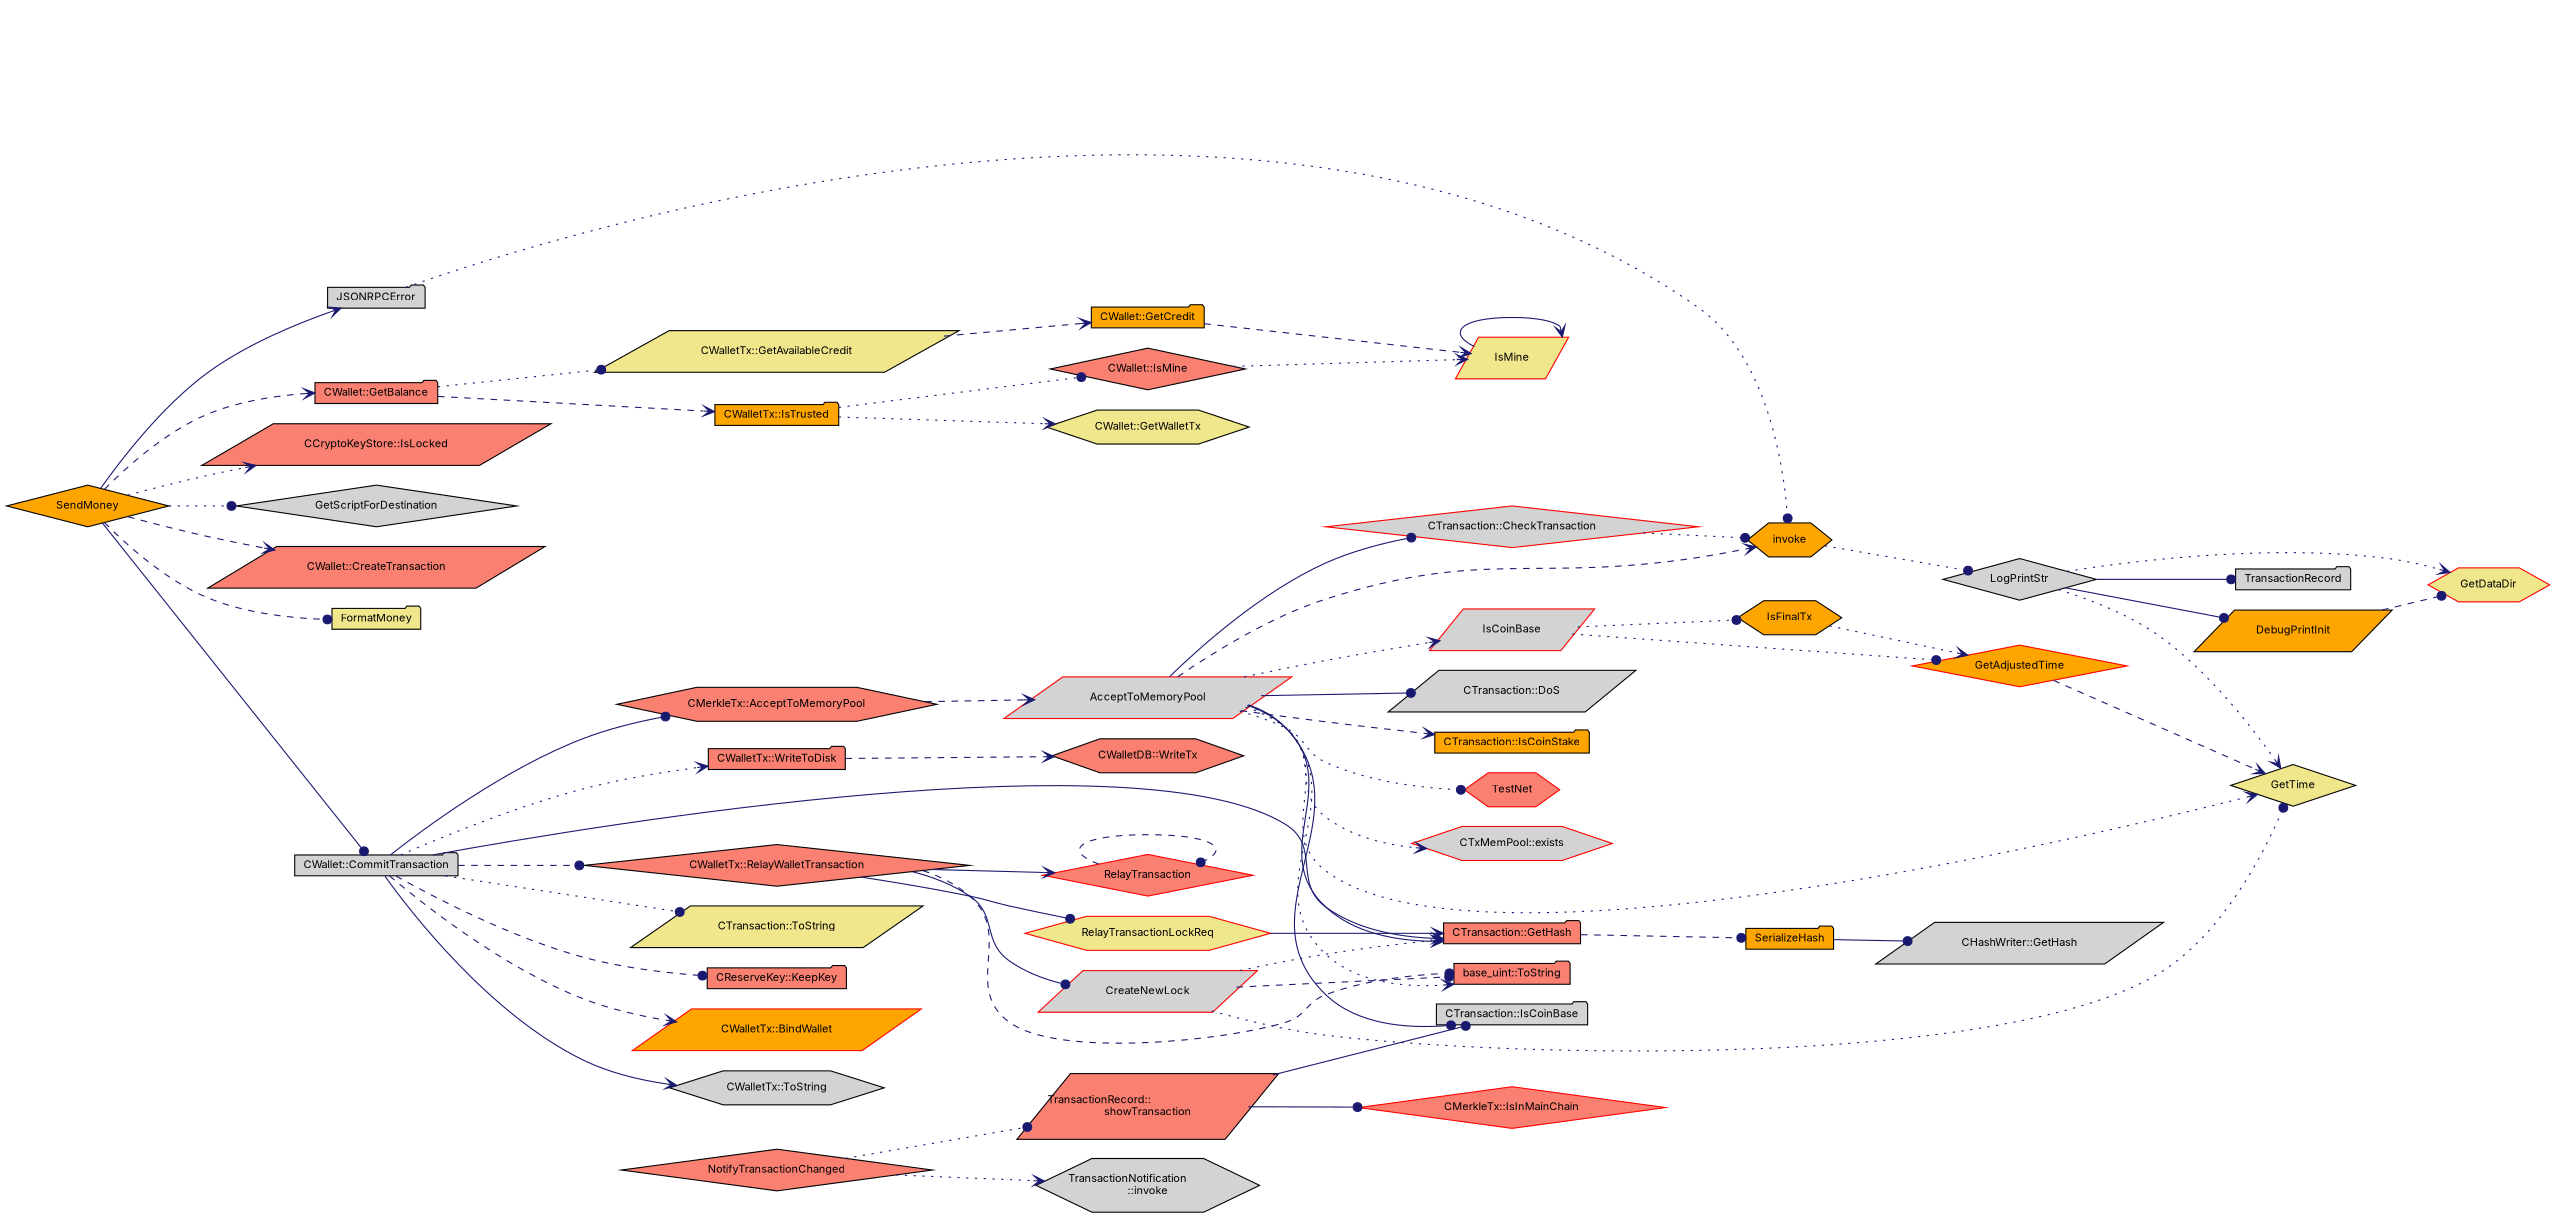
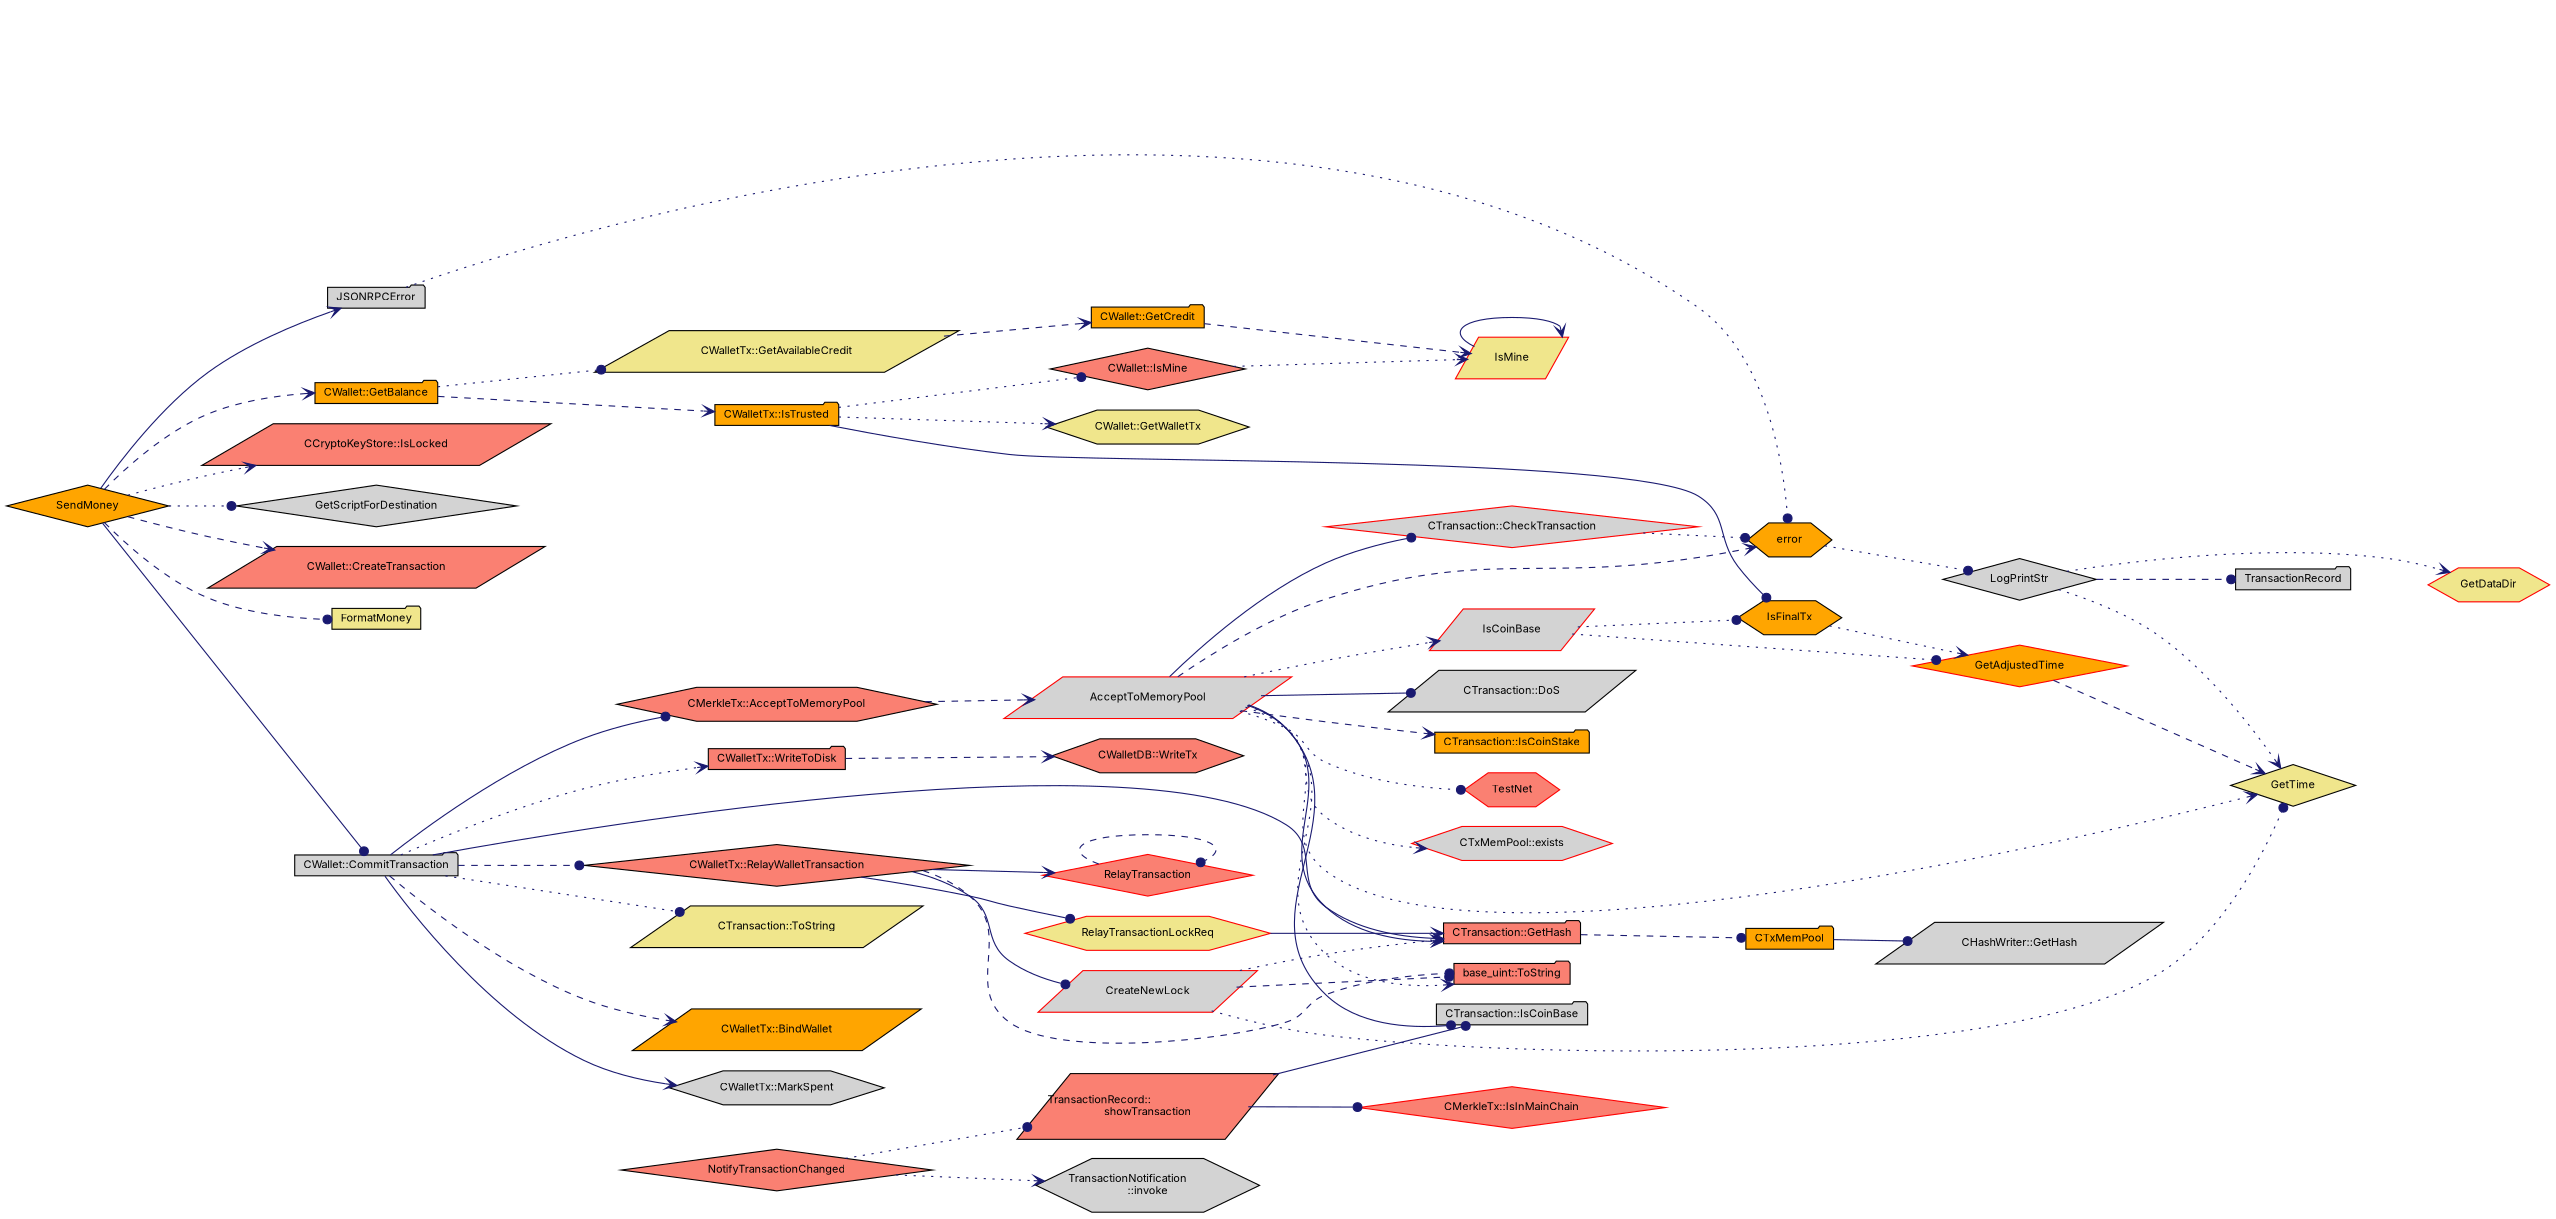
node "CWallet::GetBalance": fillcolor salmon -> orange
edge "CWalletTx::IsTrusted" -> "IsFinalTx": added
node "invoke": label "invoke" -> "error"
edge "LogPrintStr" -> "TransactionRecord": style solid -> dashed
node "DebugPrintInit": removed
node "SerializeHash": label "SerializeHash" -> "CTxMemPool"
node "CReserveKey::KeepKey": removed
node "CWalletTx::BindWallet": color red -> black
node "CWalletTx::ToString": label "CWalletTx::ToString" -> "CWalletTx::MarkSpent"
